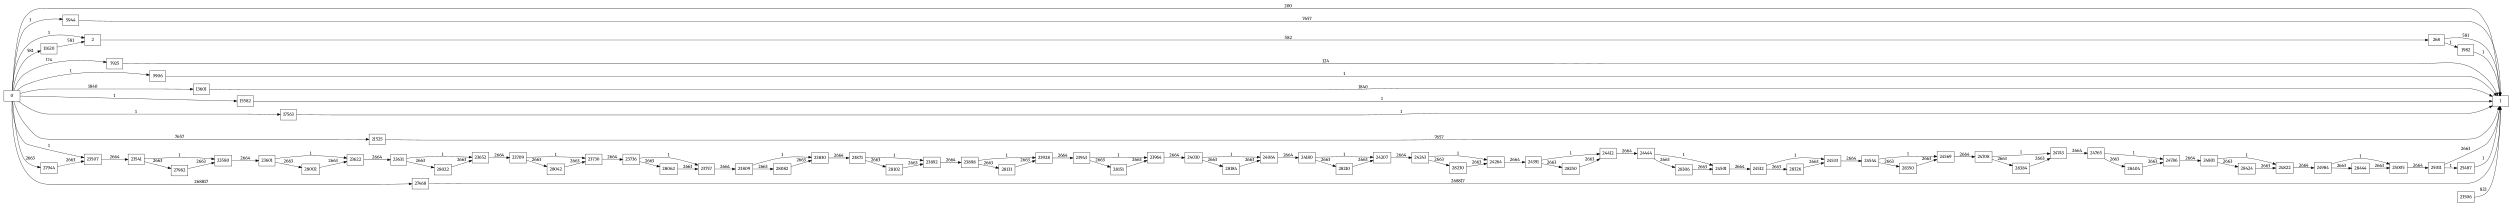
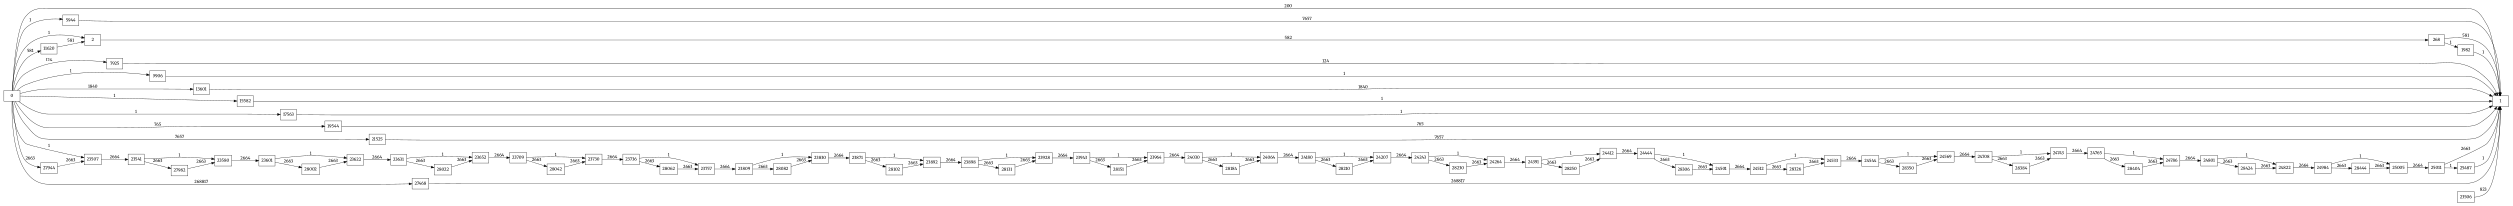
node "19544": added
